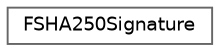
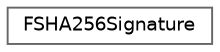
node "FSHA250Signature": label "FSHA250Signature" -> "FSHA256Signature"
